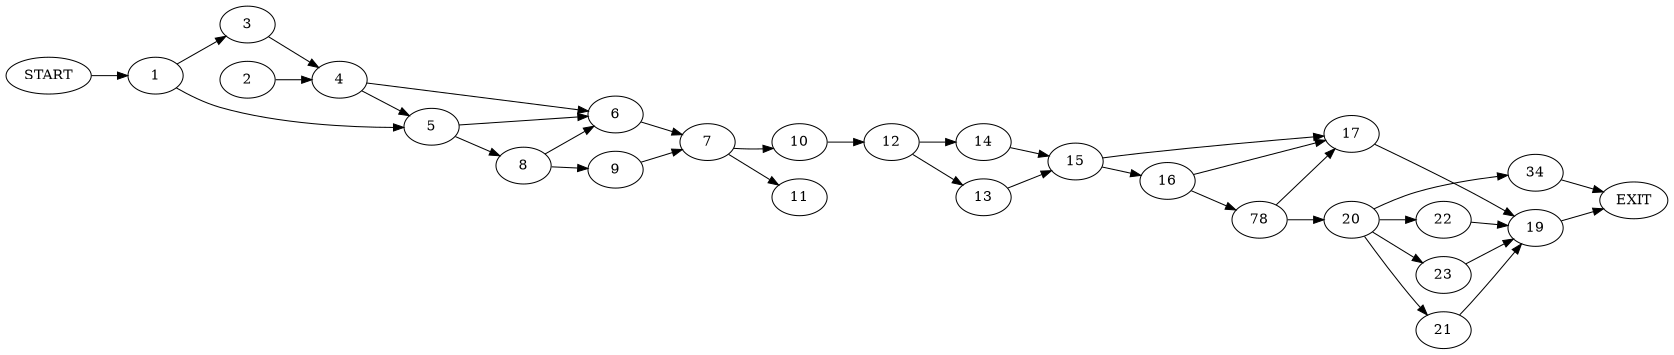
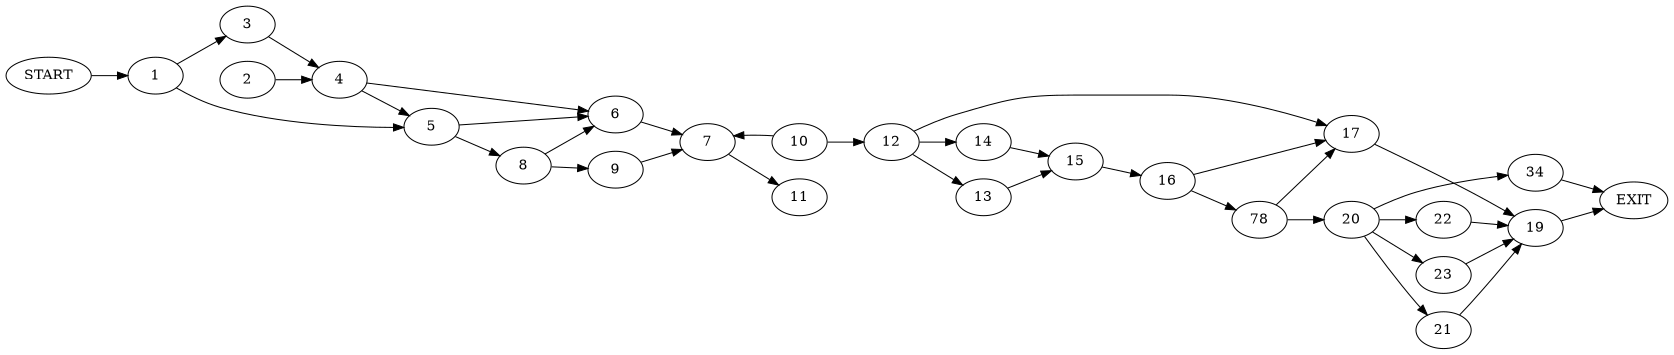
edge "15" -> "17": now "12" -> "17"
edge "7" -> "10": reversed
